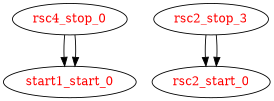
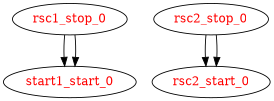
node "rsc4_stop_0": label "rsc4_stop_0" -> "rsc1_stop_0"
node "rsc2_stop_3": label "rsc2_stop_3" -> "rsc2_stop_0"
